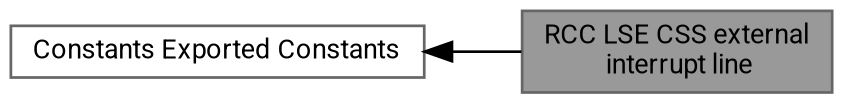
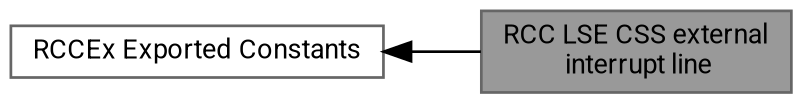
node "Constants Exported Constants": label "Constants Exported Constants" -> "RCCEx Exported Constants"
